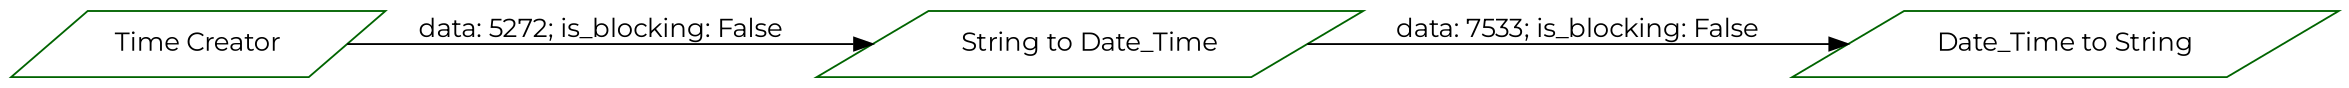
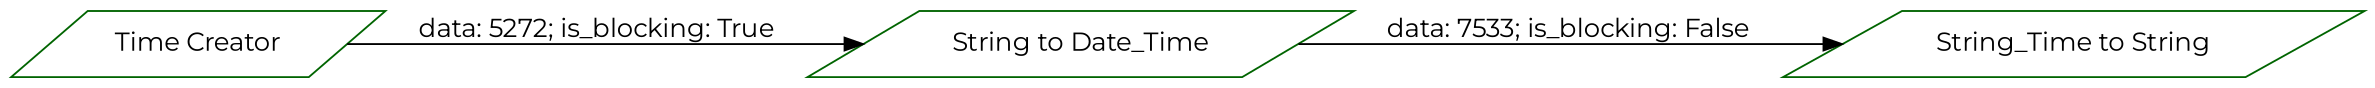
edge "Time Creator" -> "String to Date_Time": label "data: 5272; is_blocking: False" -> "data: 5272; is_blocking: True"
node "Date_Time to String": label "Date_Time to String" -> "String_Time to String"
